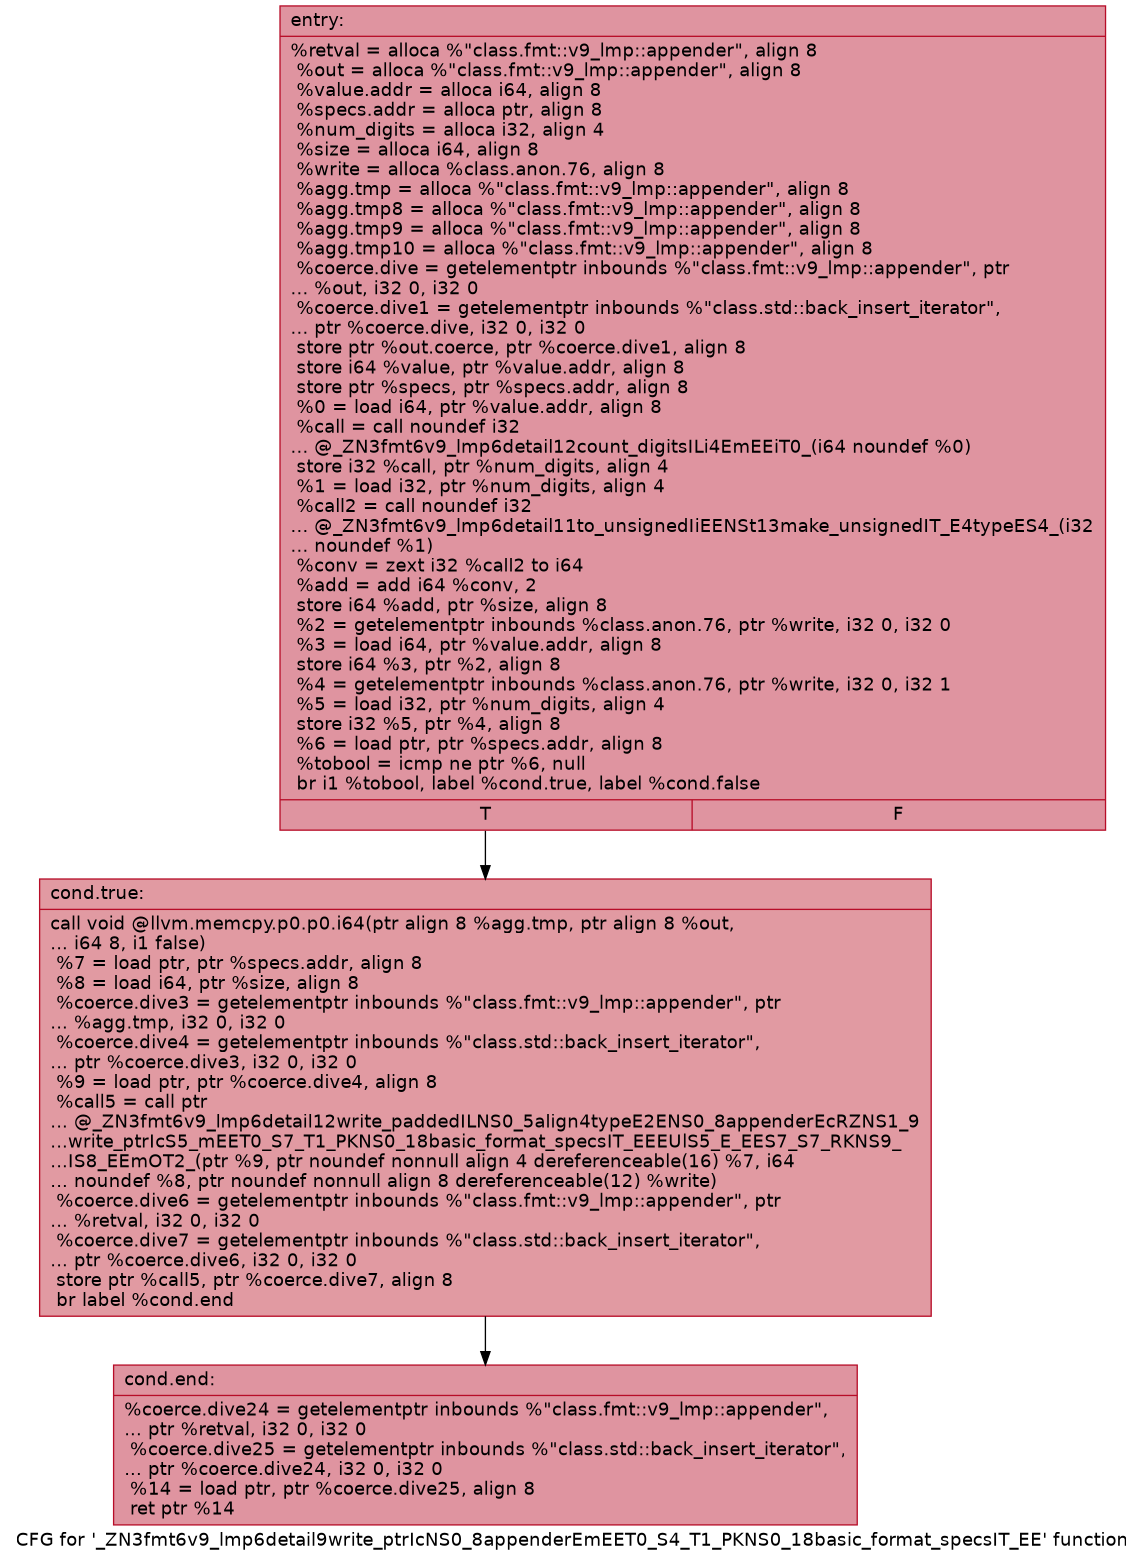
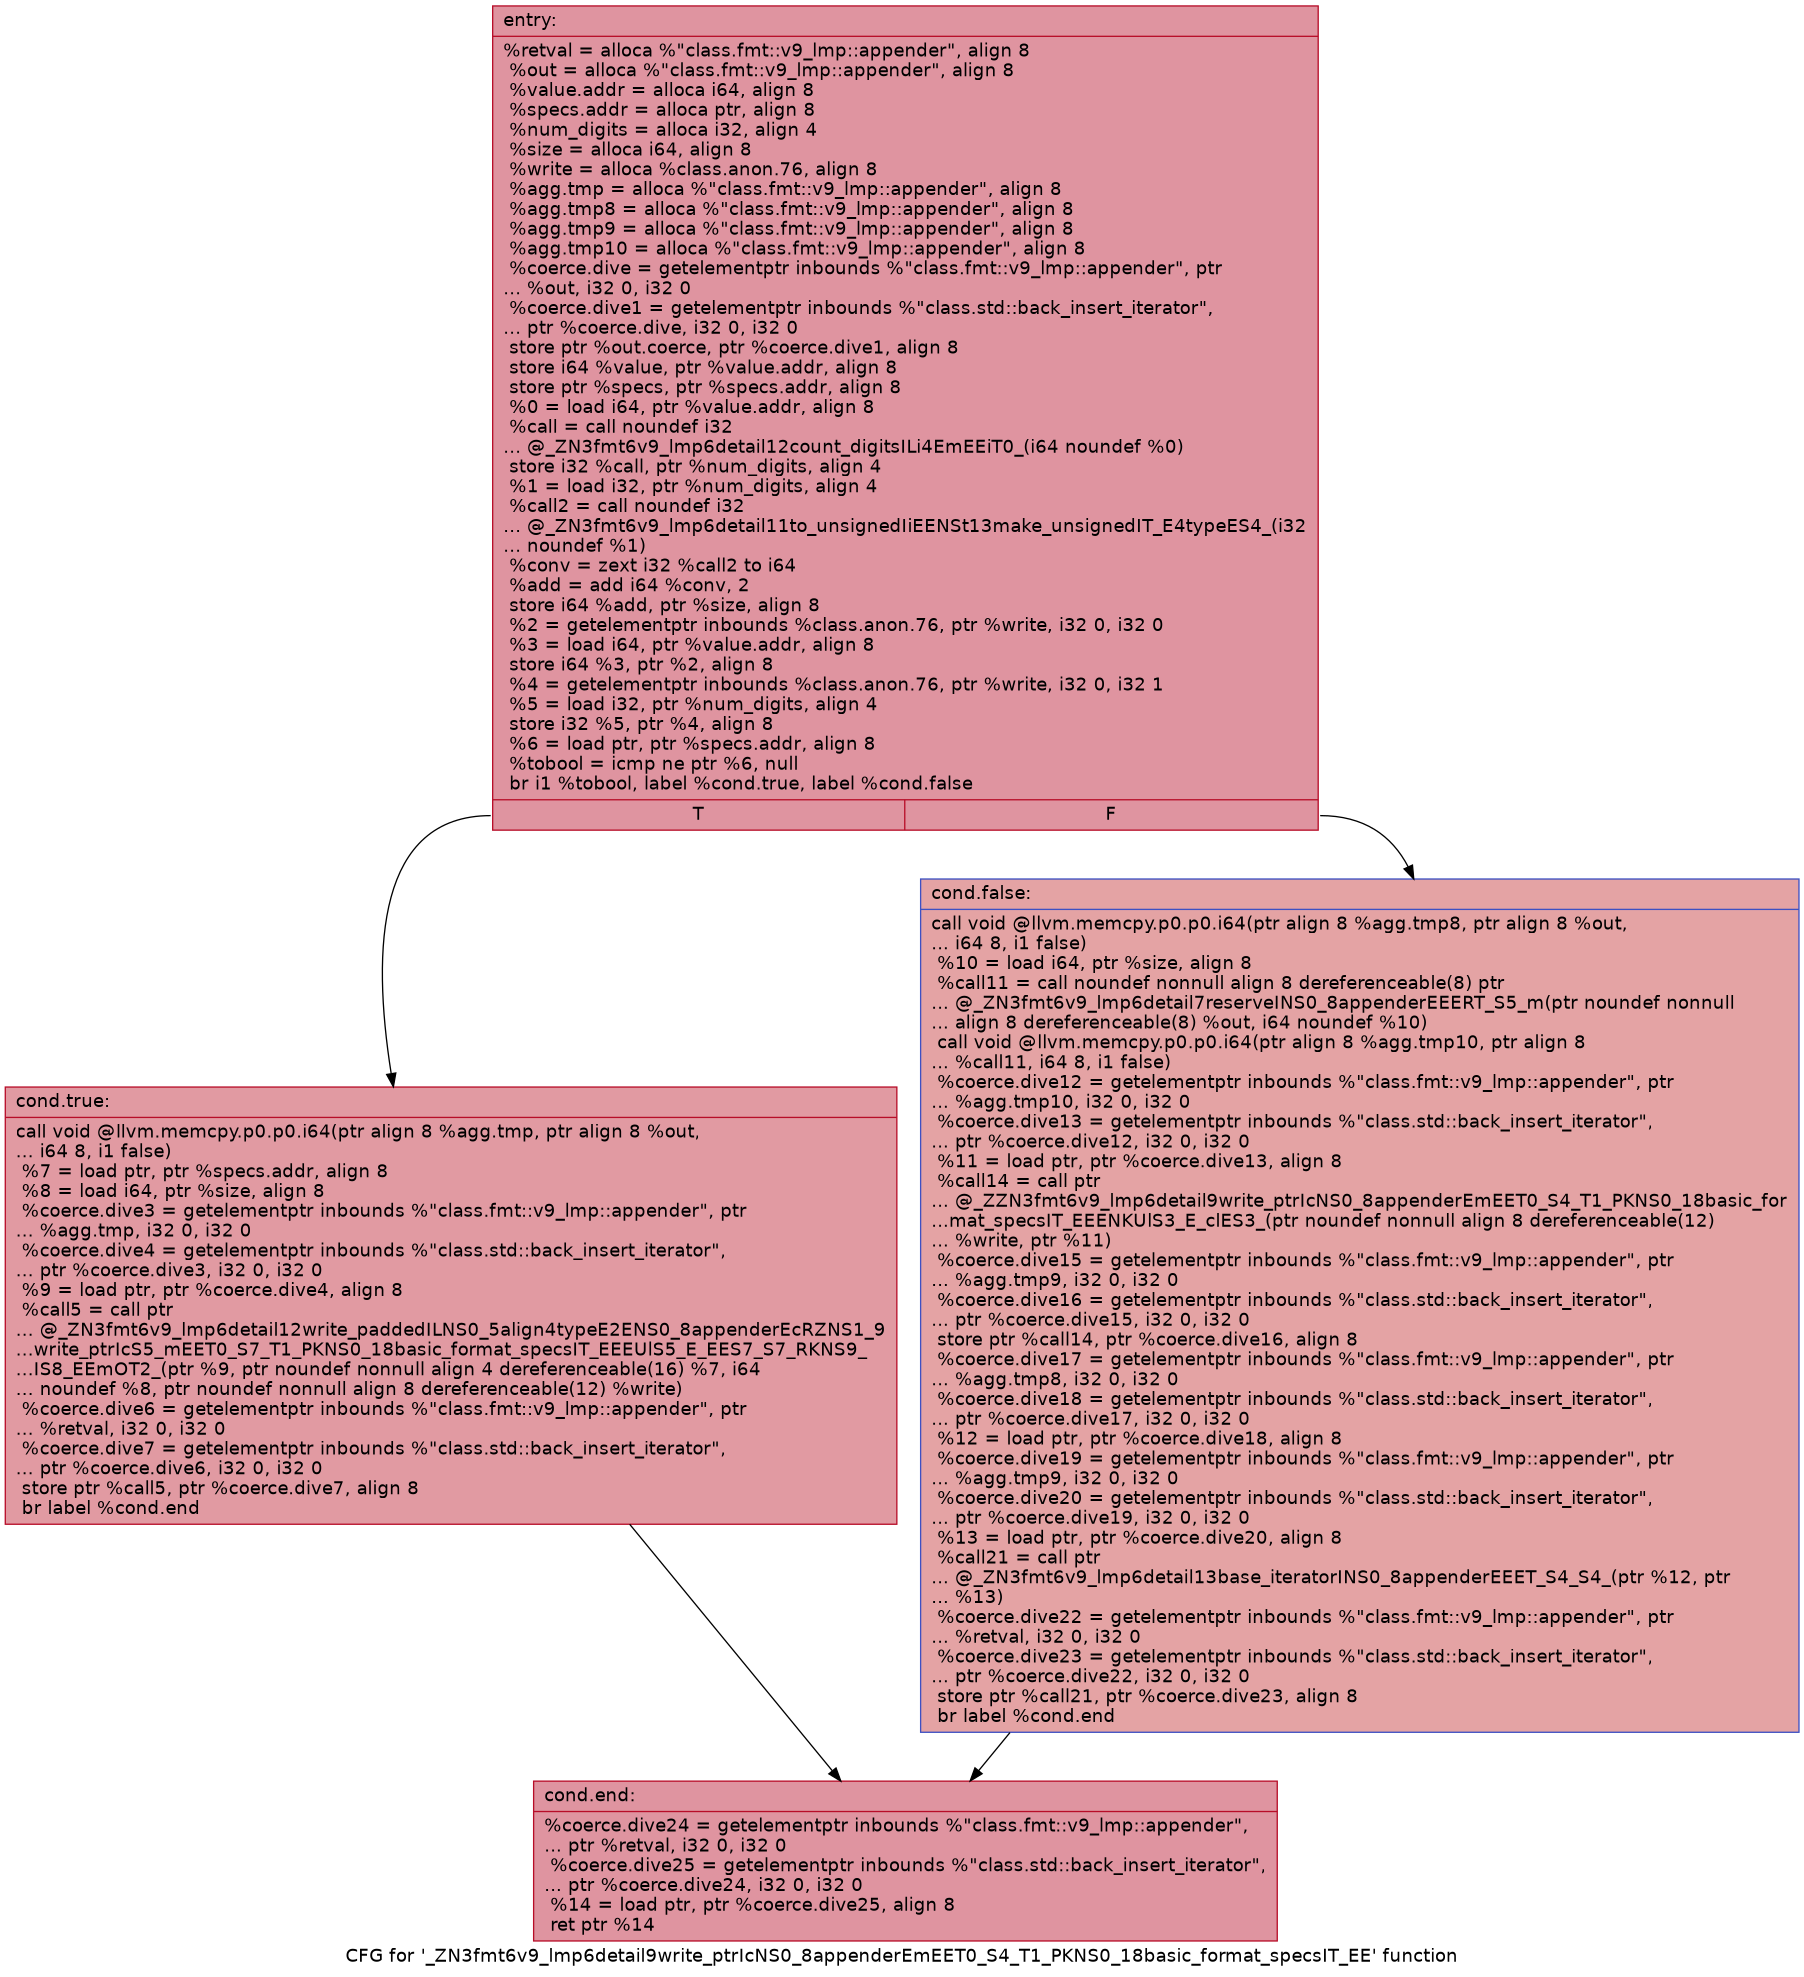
node "cond.false:": added
